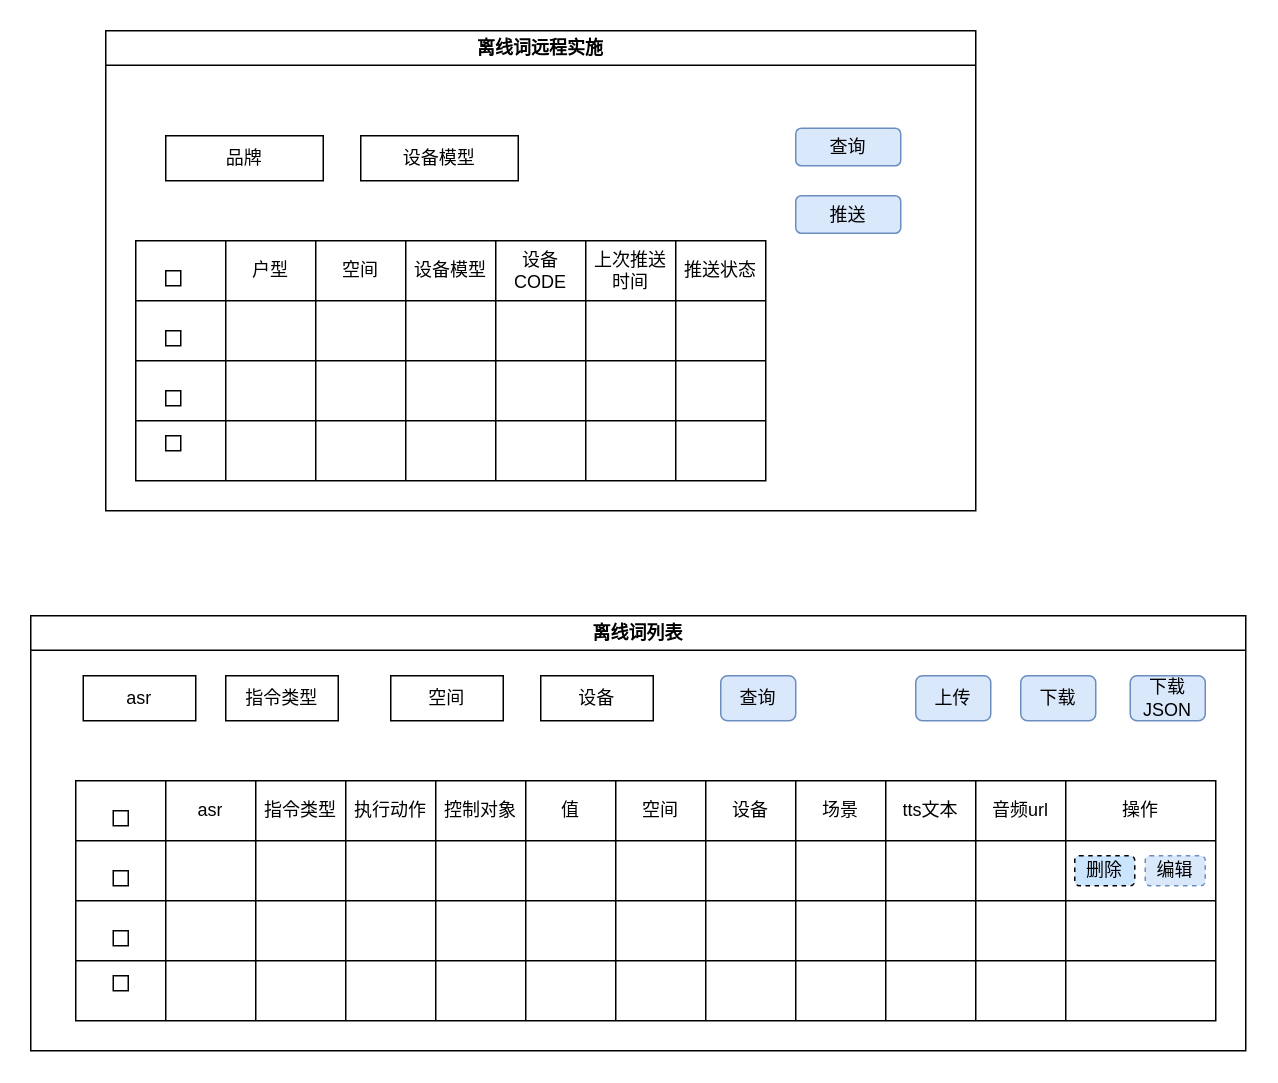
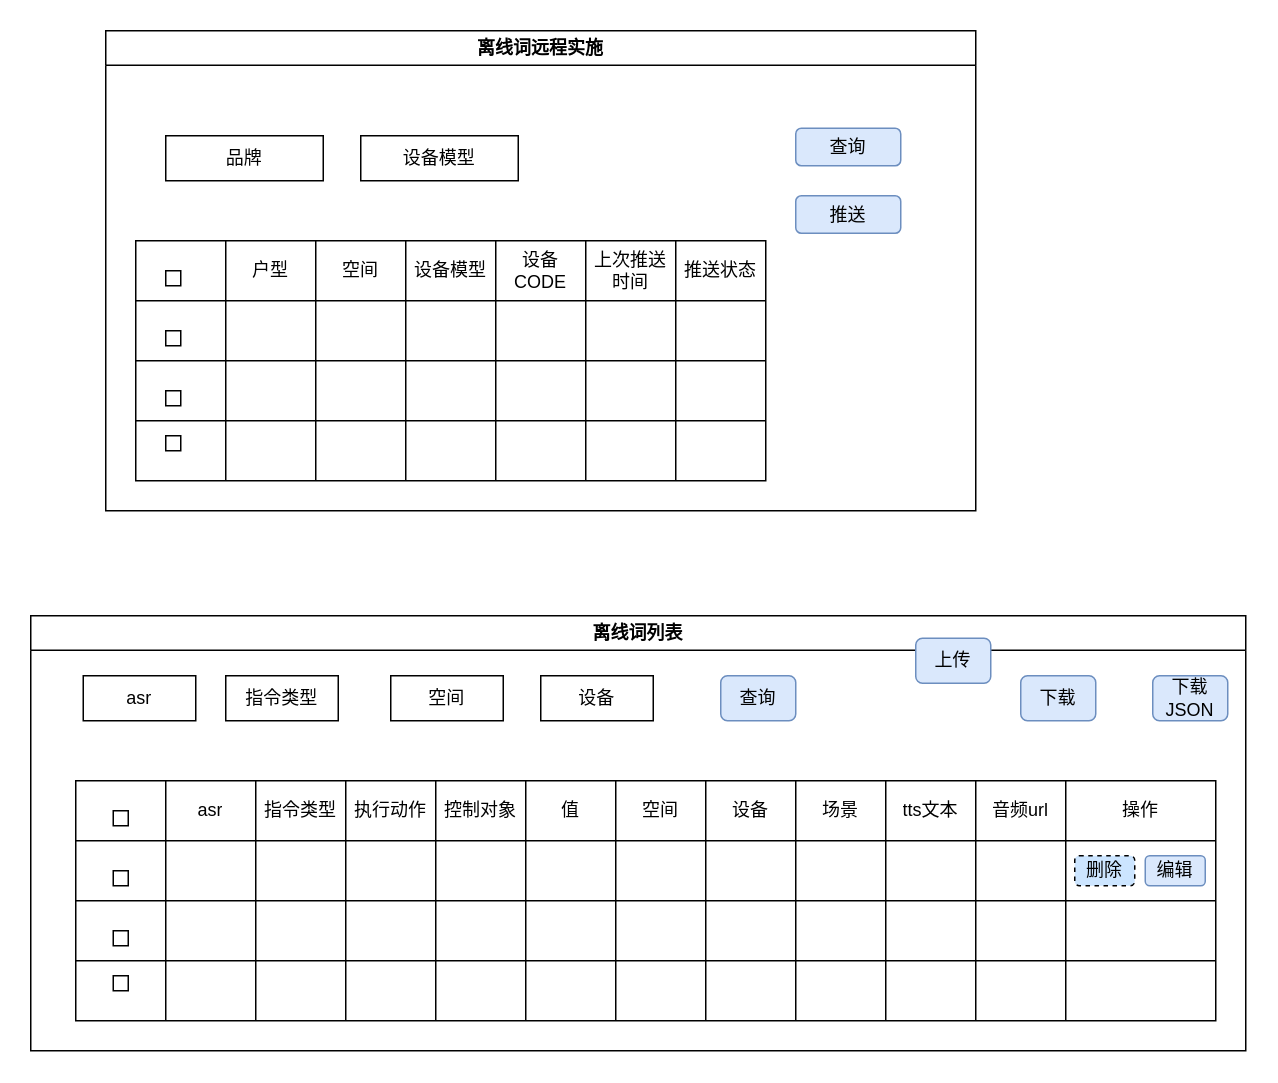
node "上传": moved (953, 698) -> (953, 661)
node "下载JSON": moved (1168, 698) -> (1190, 698)
node "编辑": style dashed -> solid
